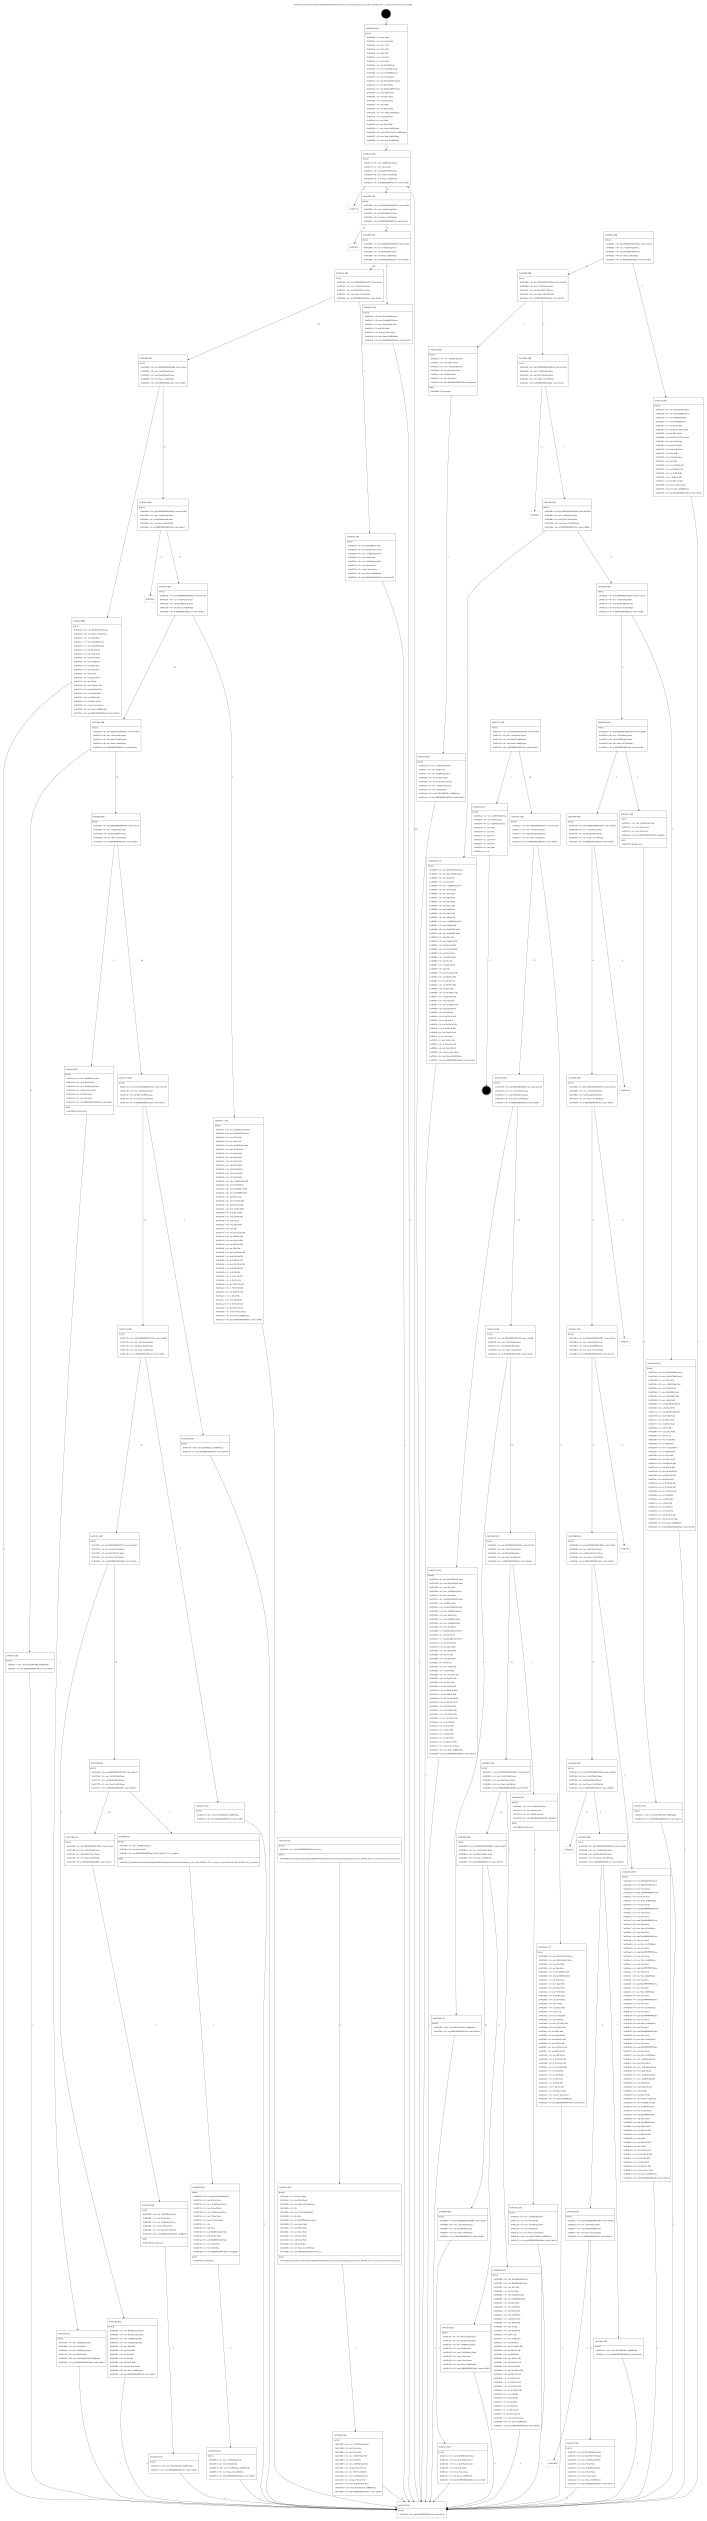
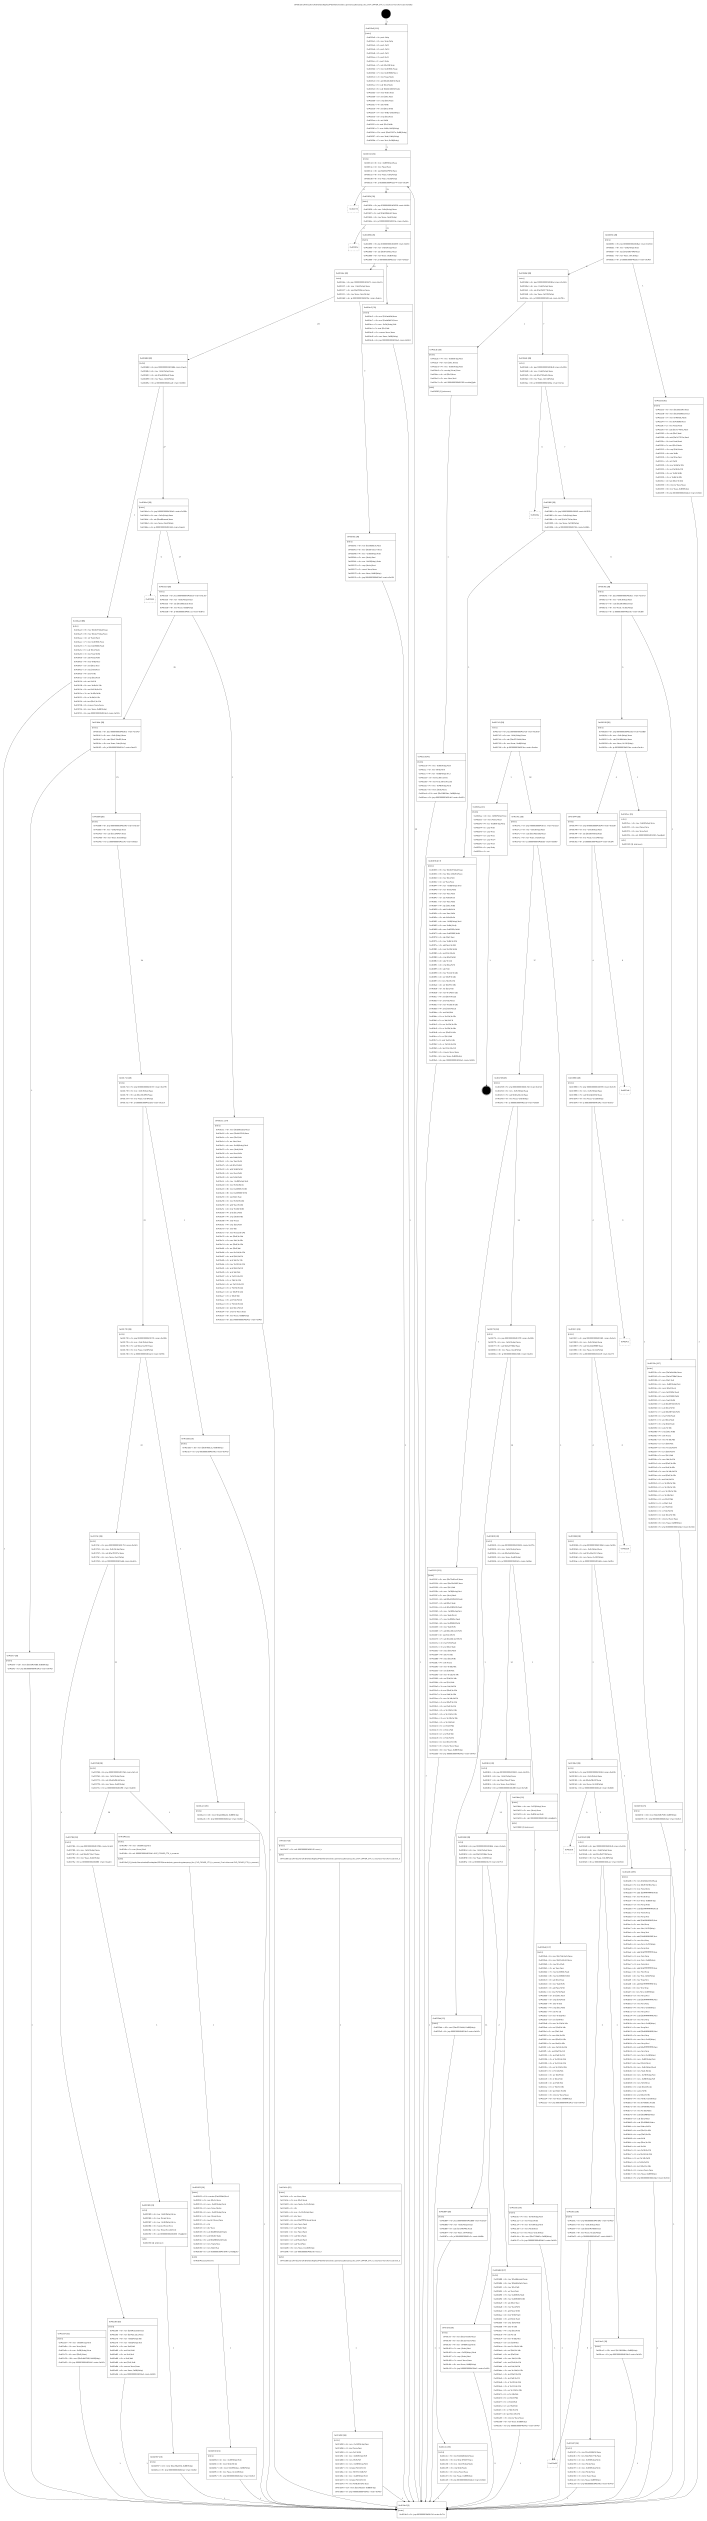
node "0x401c4a [29]": removed
edge "0x401c0e [30]" -> "0x4024e2 [5]": now "0x401c0e [30]" -> "0x401a08"
